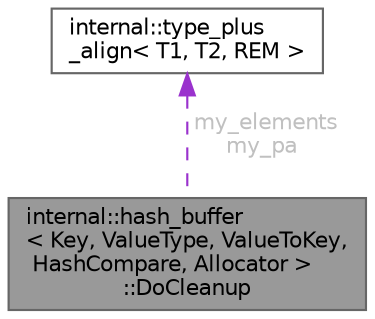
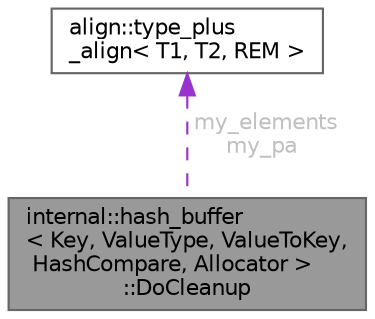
node "internal::type_plus _align< T1, T2, REM >": label "internal::type_plus _align< T1, T2, REM >" -> "align::type_plus _align< T1, T2, REM >"
